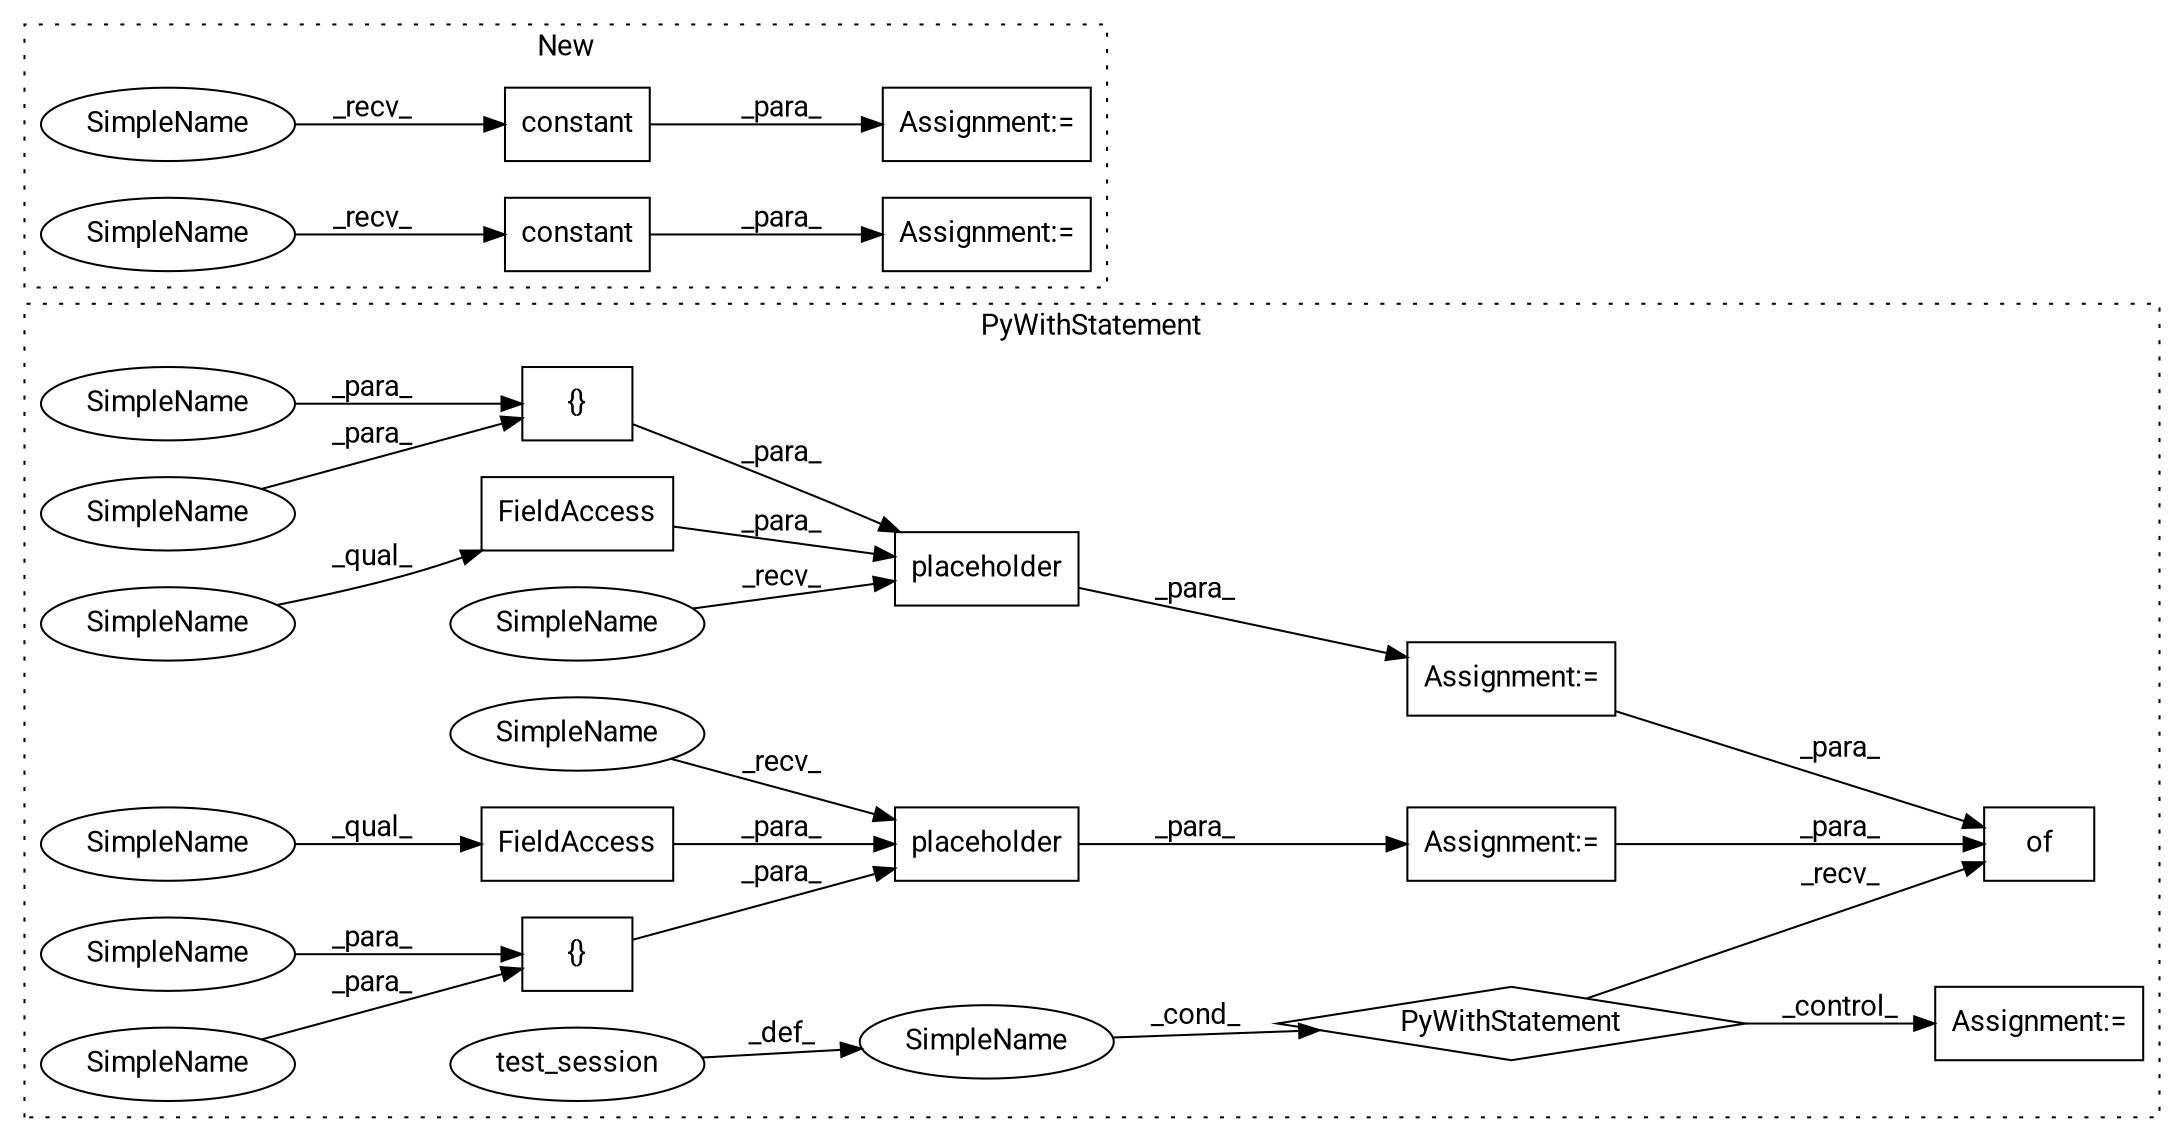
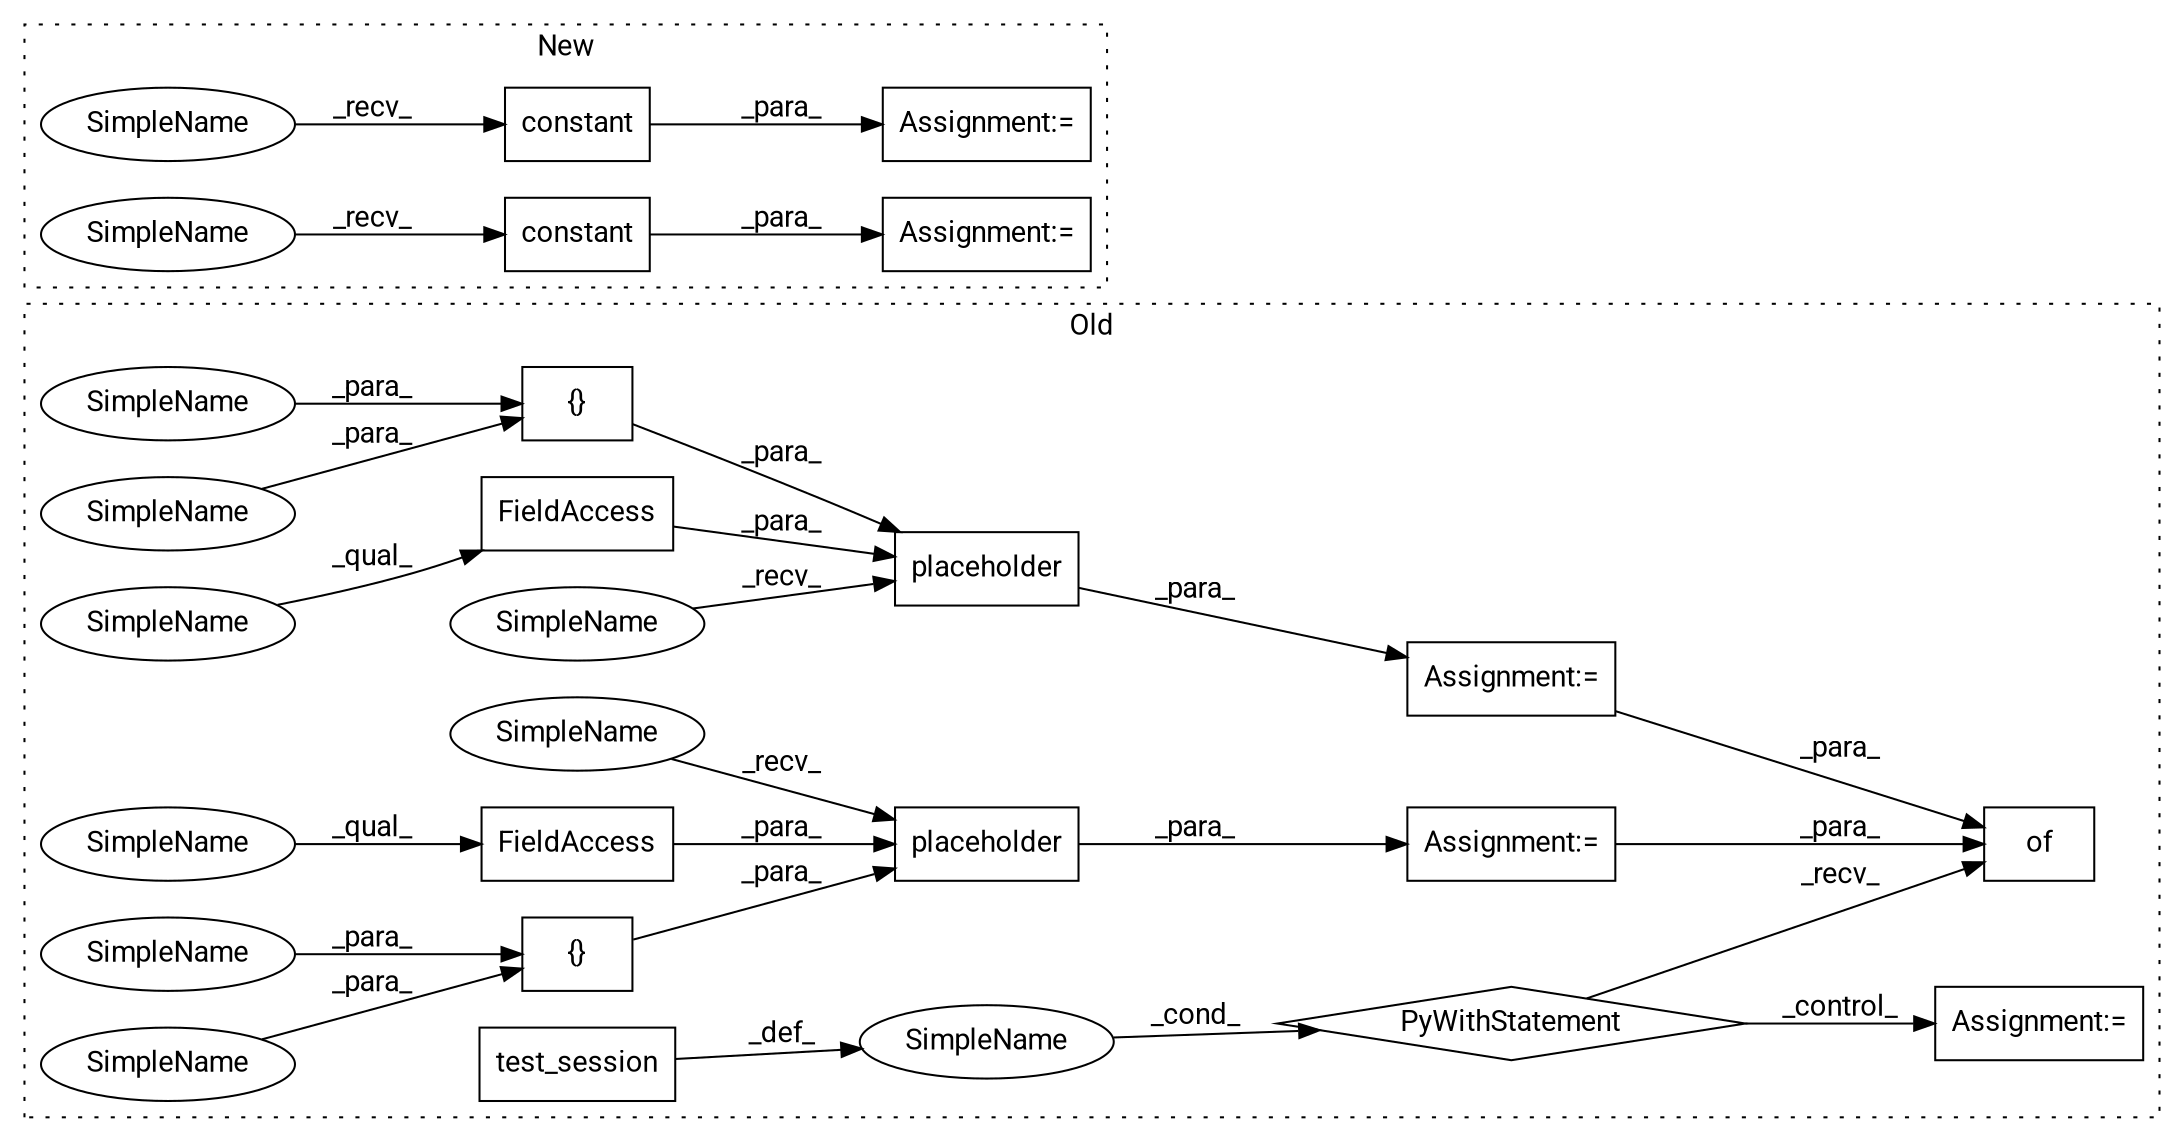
cluster "PyWithStatement": label "PyWithStatement" -> "Old"
node "test_session": shape ellipse -> box
